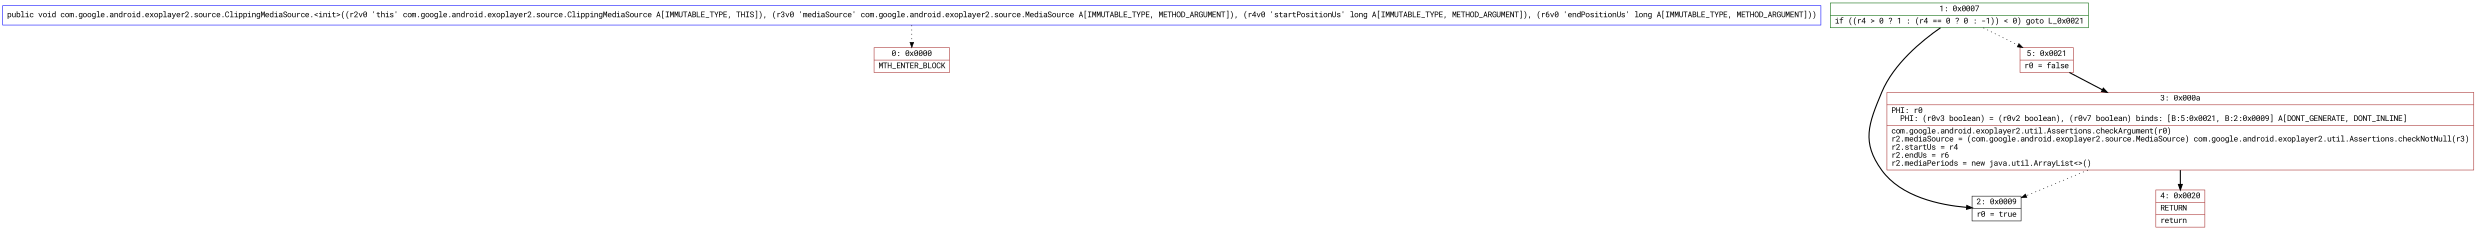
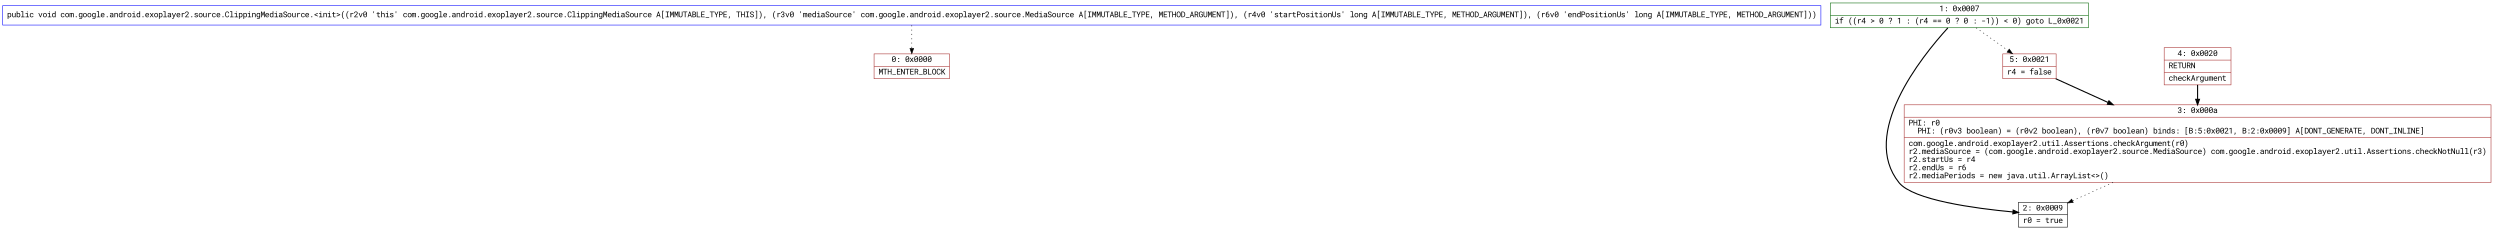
node "5: 0x0021": text "r0 = false" -> "r4 = false"
edge "3: 0x000a" -> "4: 0x0020": reversed
node "4: 0x0020": text "return" -> "checkArgument"
